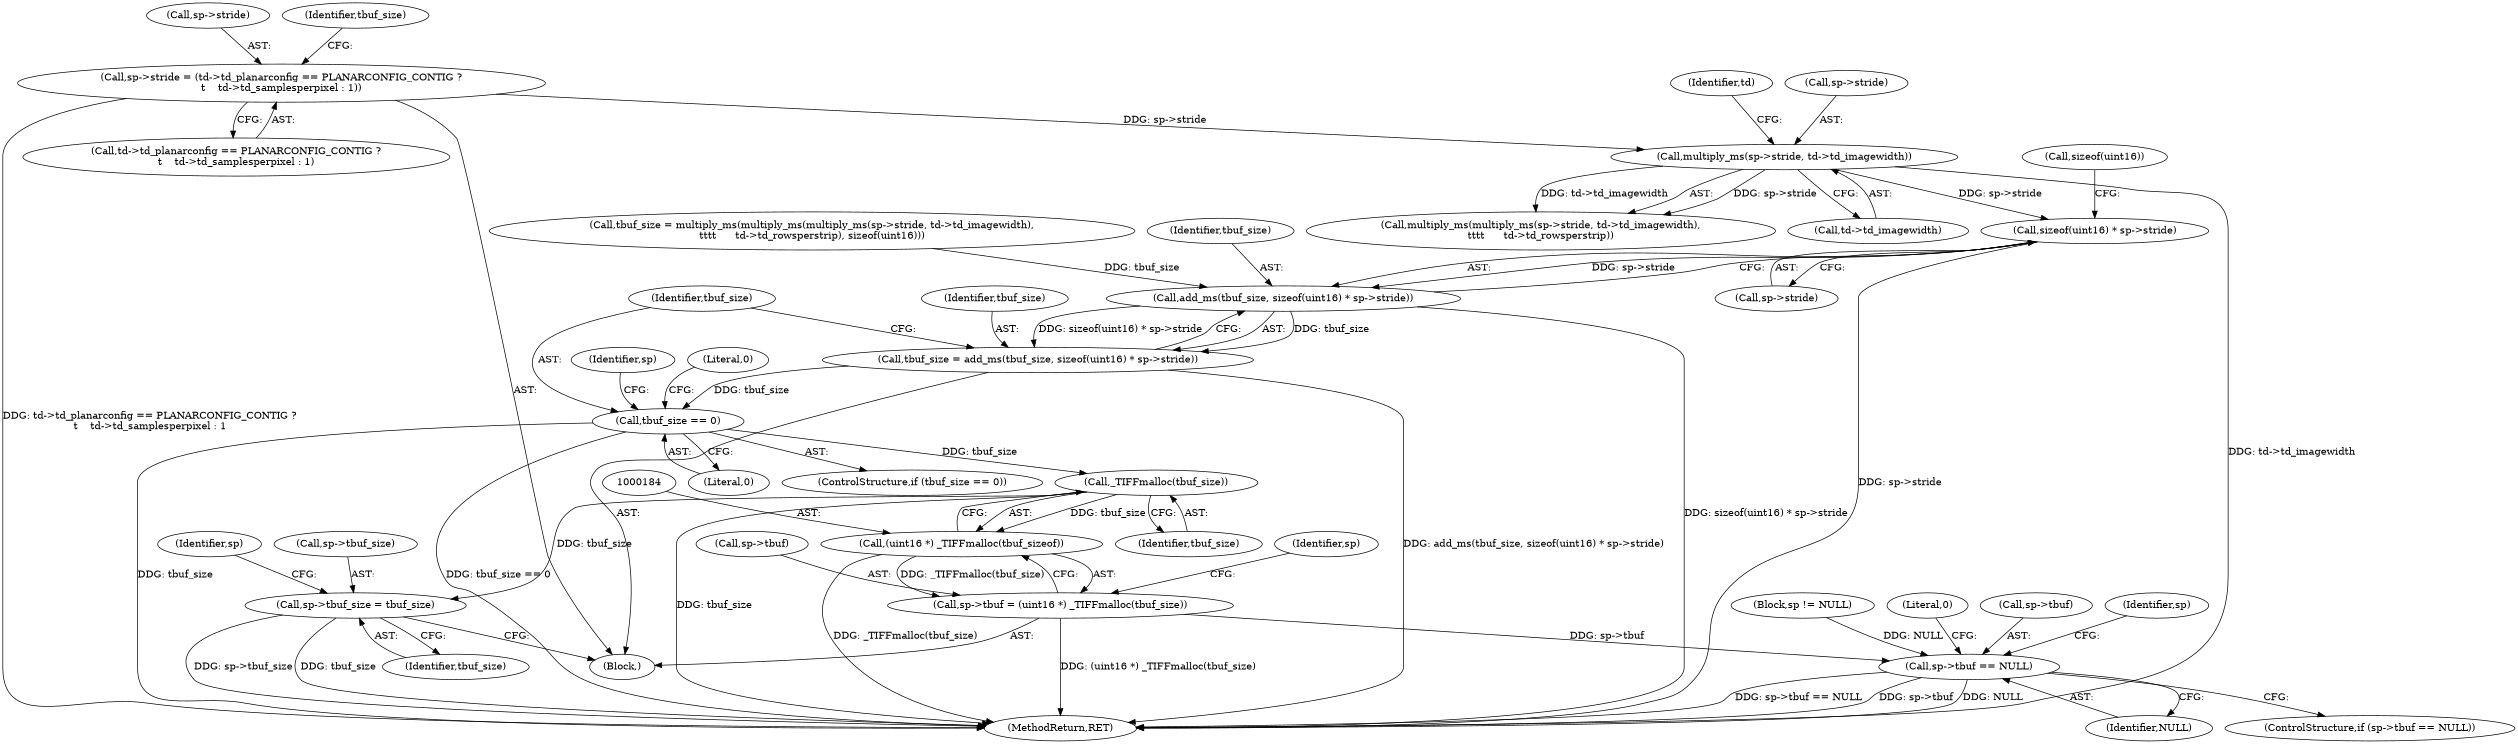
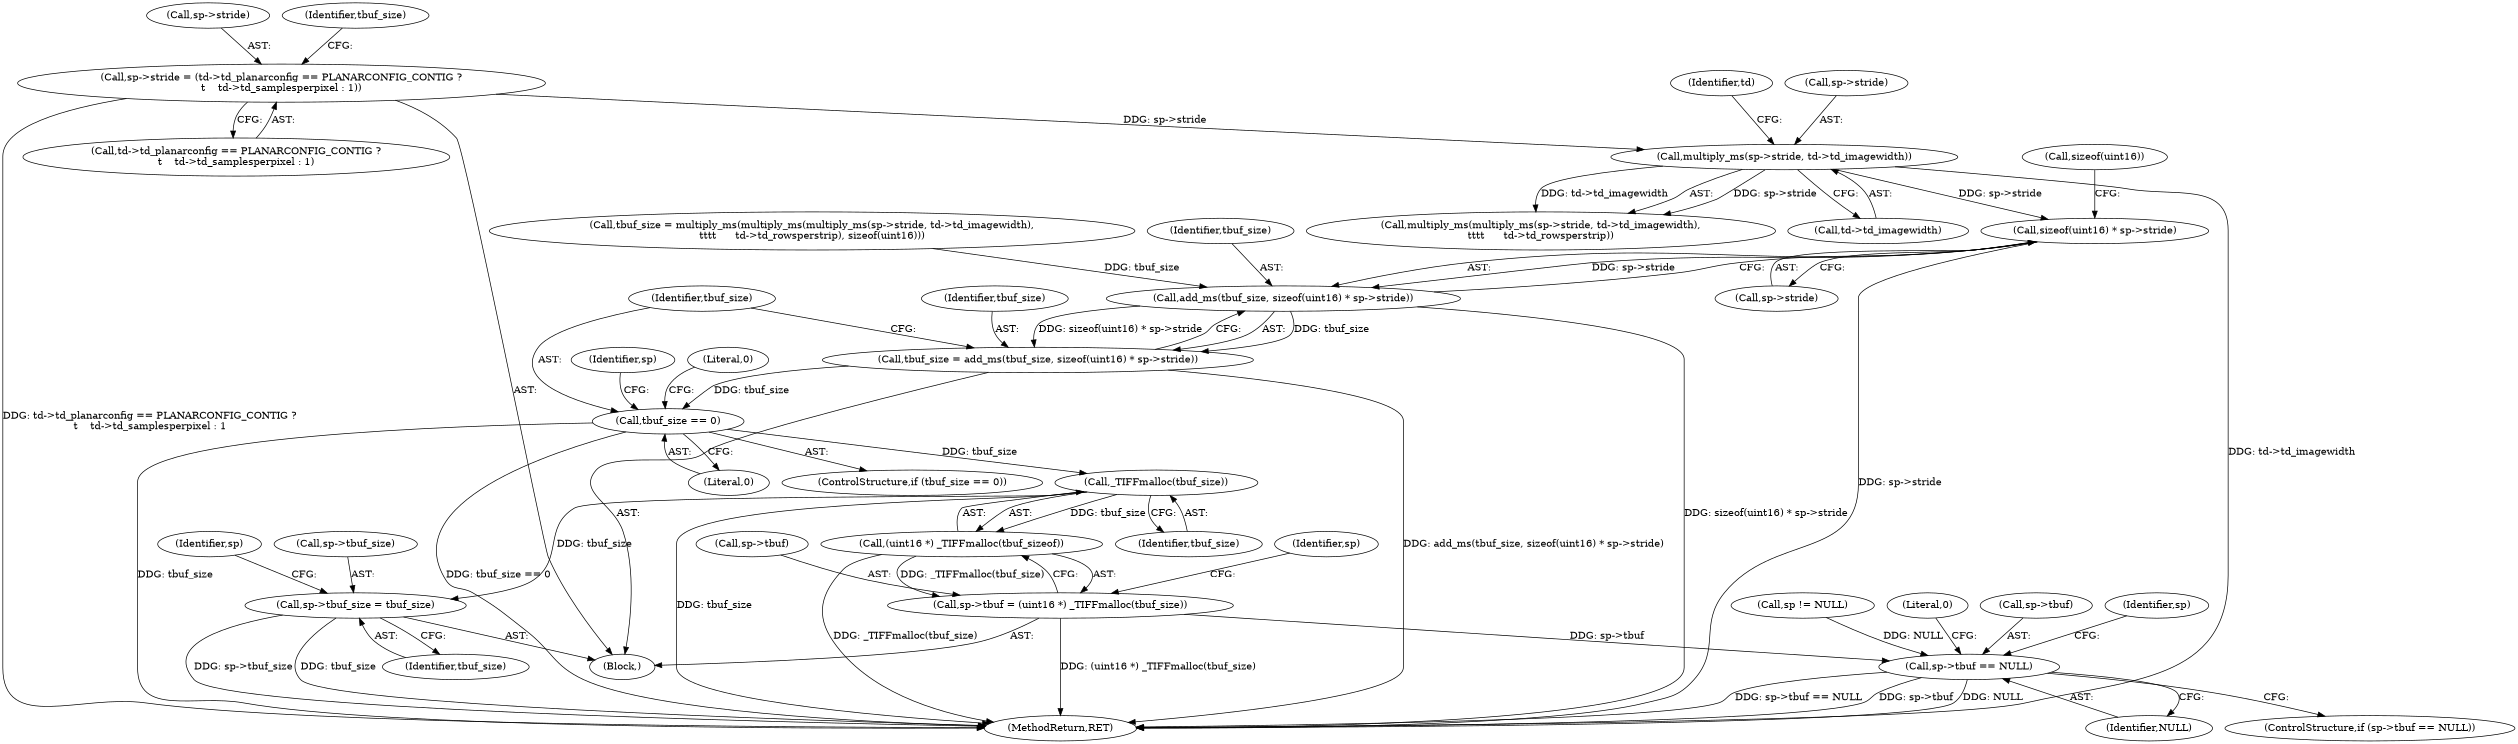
node "1000184": removed
edge "(Call,(uint16 *) _TIFFmalloc(tbuf_sizeof))" -> "(Call,_TIFFmalloc(tbuf_size))": label "CFG: " -> "AST: "
node "(Block,sp != NULL)": label "(Block,sp != NULL)" -> "(Call,sp != NULL)"
edge "(Call,sp->tbuf_size = tbuf_size)" -> "(Block,)": label "CFG: " -> "AST: "
